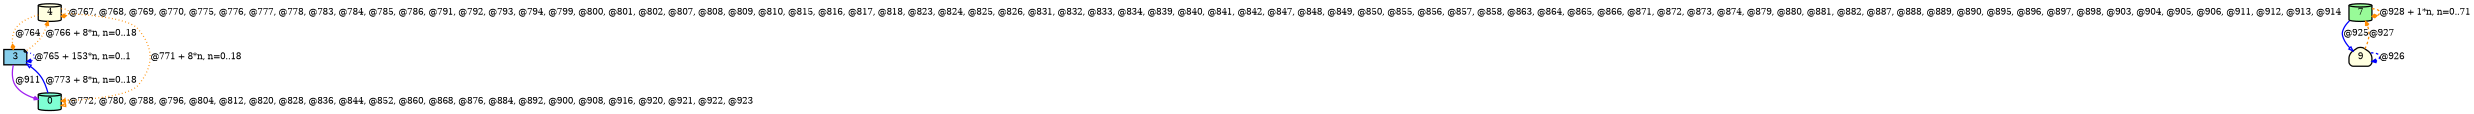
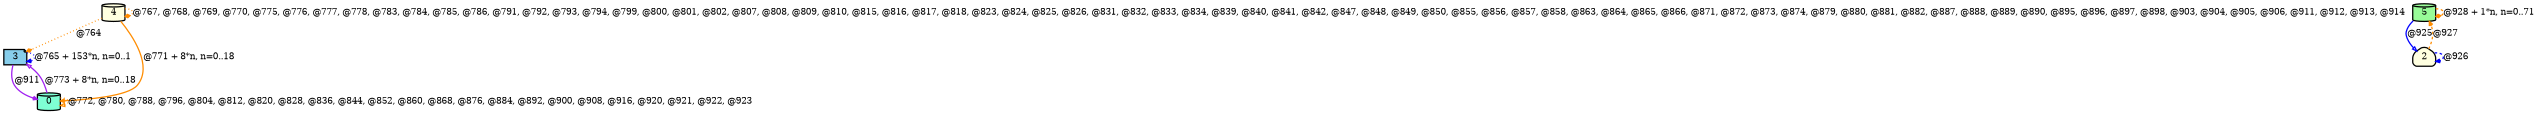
node "7": label "7" -> "5"
edge "3" -> "4": removed, label "@766 + 8*n, n=0..18"
edge "4" -> "0": style dotted -> bold
node "9": label "9" -> "2"
edge "0" -> "3": color blue -> purple
